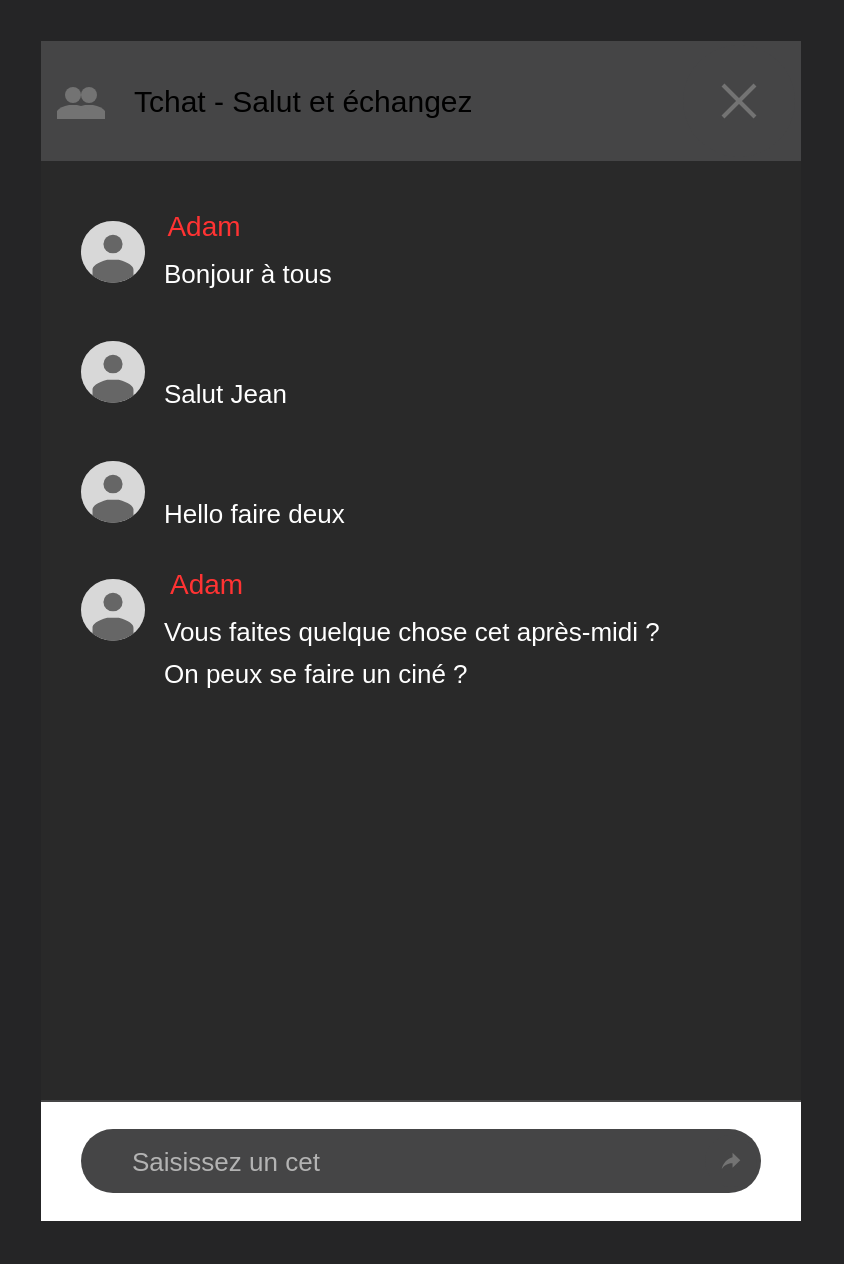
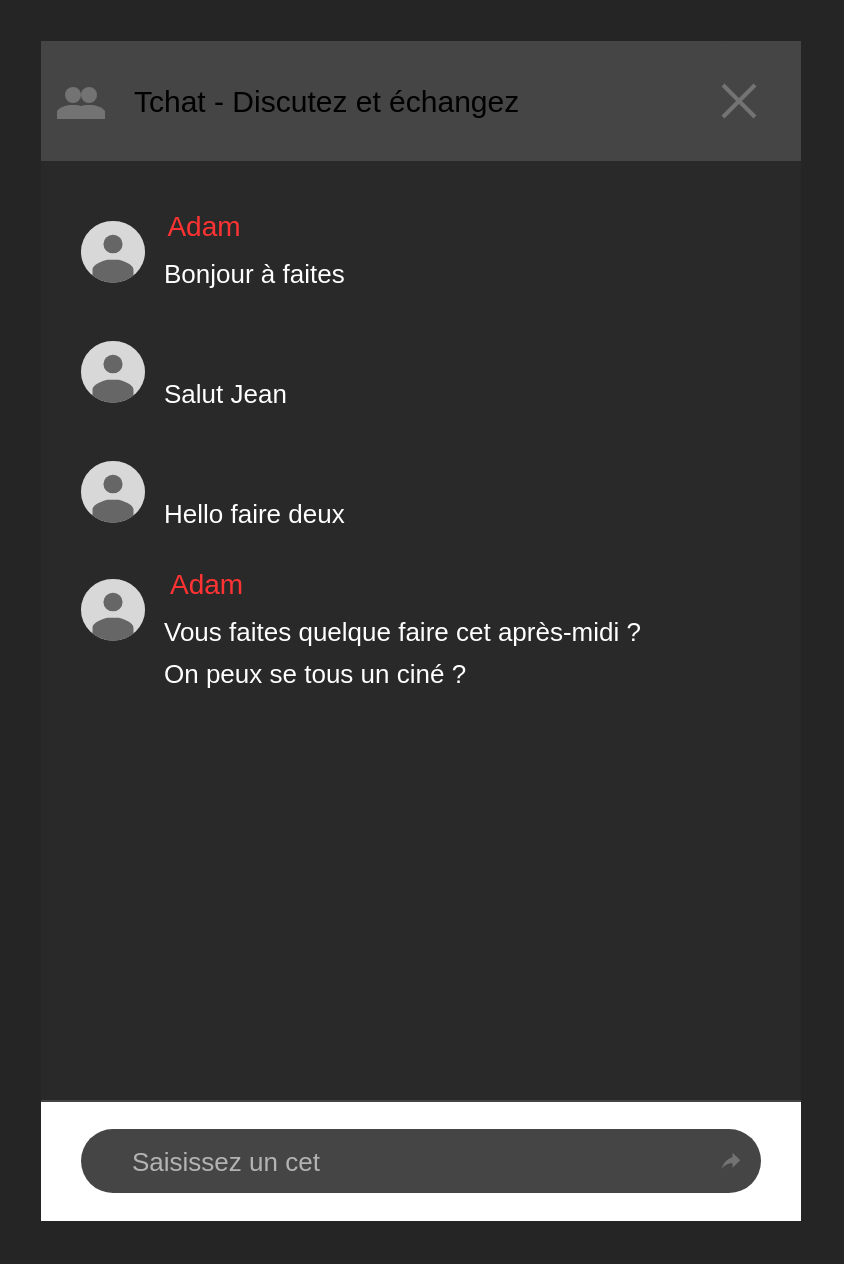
node "Tchat - Salut et échangez": label "Tchat - Salut et échangez" -> "Tchat - Discutez et échangez"
node "Bonjour à tous": label "Bonjour à tous" -> "Bonjour à faites"
node "Vous faites quelque chose cet après-midi ?": label "Vous faites quelque chose cet après-midi ?" -> "Vous faites quelque faire cet après-midi ?"
node "On peux se faire un ciné ?": label "On peux se faire un ciné ?" -> "On peux se tous un ciné ?"
